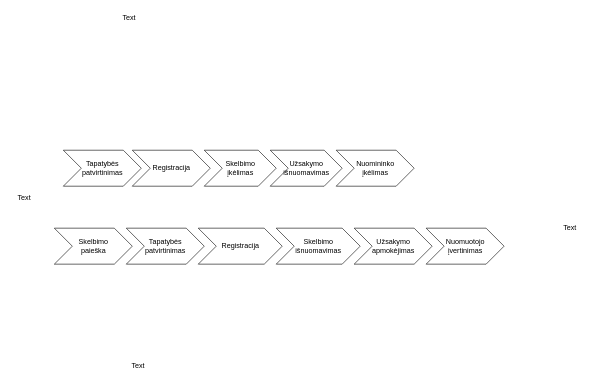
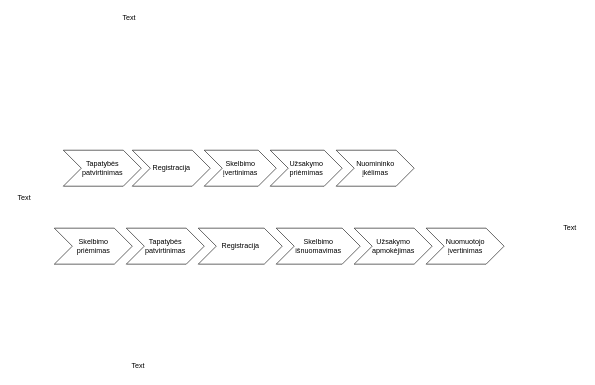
node "Skelbimo įkėlimas": label "Skelbimo įkėlimas" -> "Skelbimo įvertinimas"
node "Užsakymo išnuomavimas": label "Užsakymo išnuomavimas" -> "Užsakymo priėmimas"
node "Skelbimo paieška": label "Skelbimo paieška" -> "Skelbimo priėmimas"
